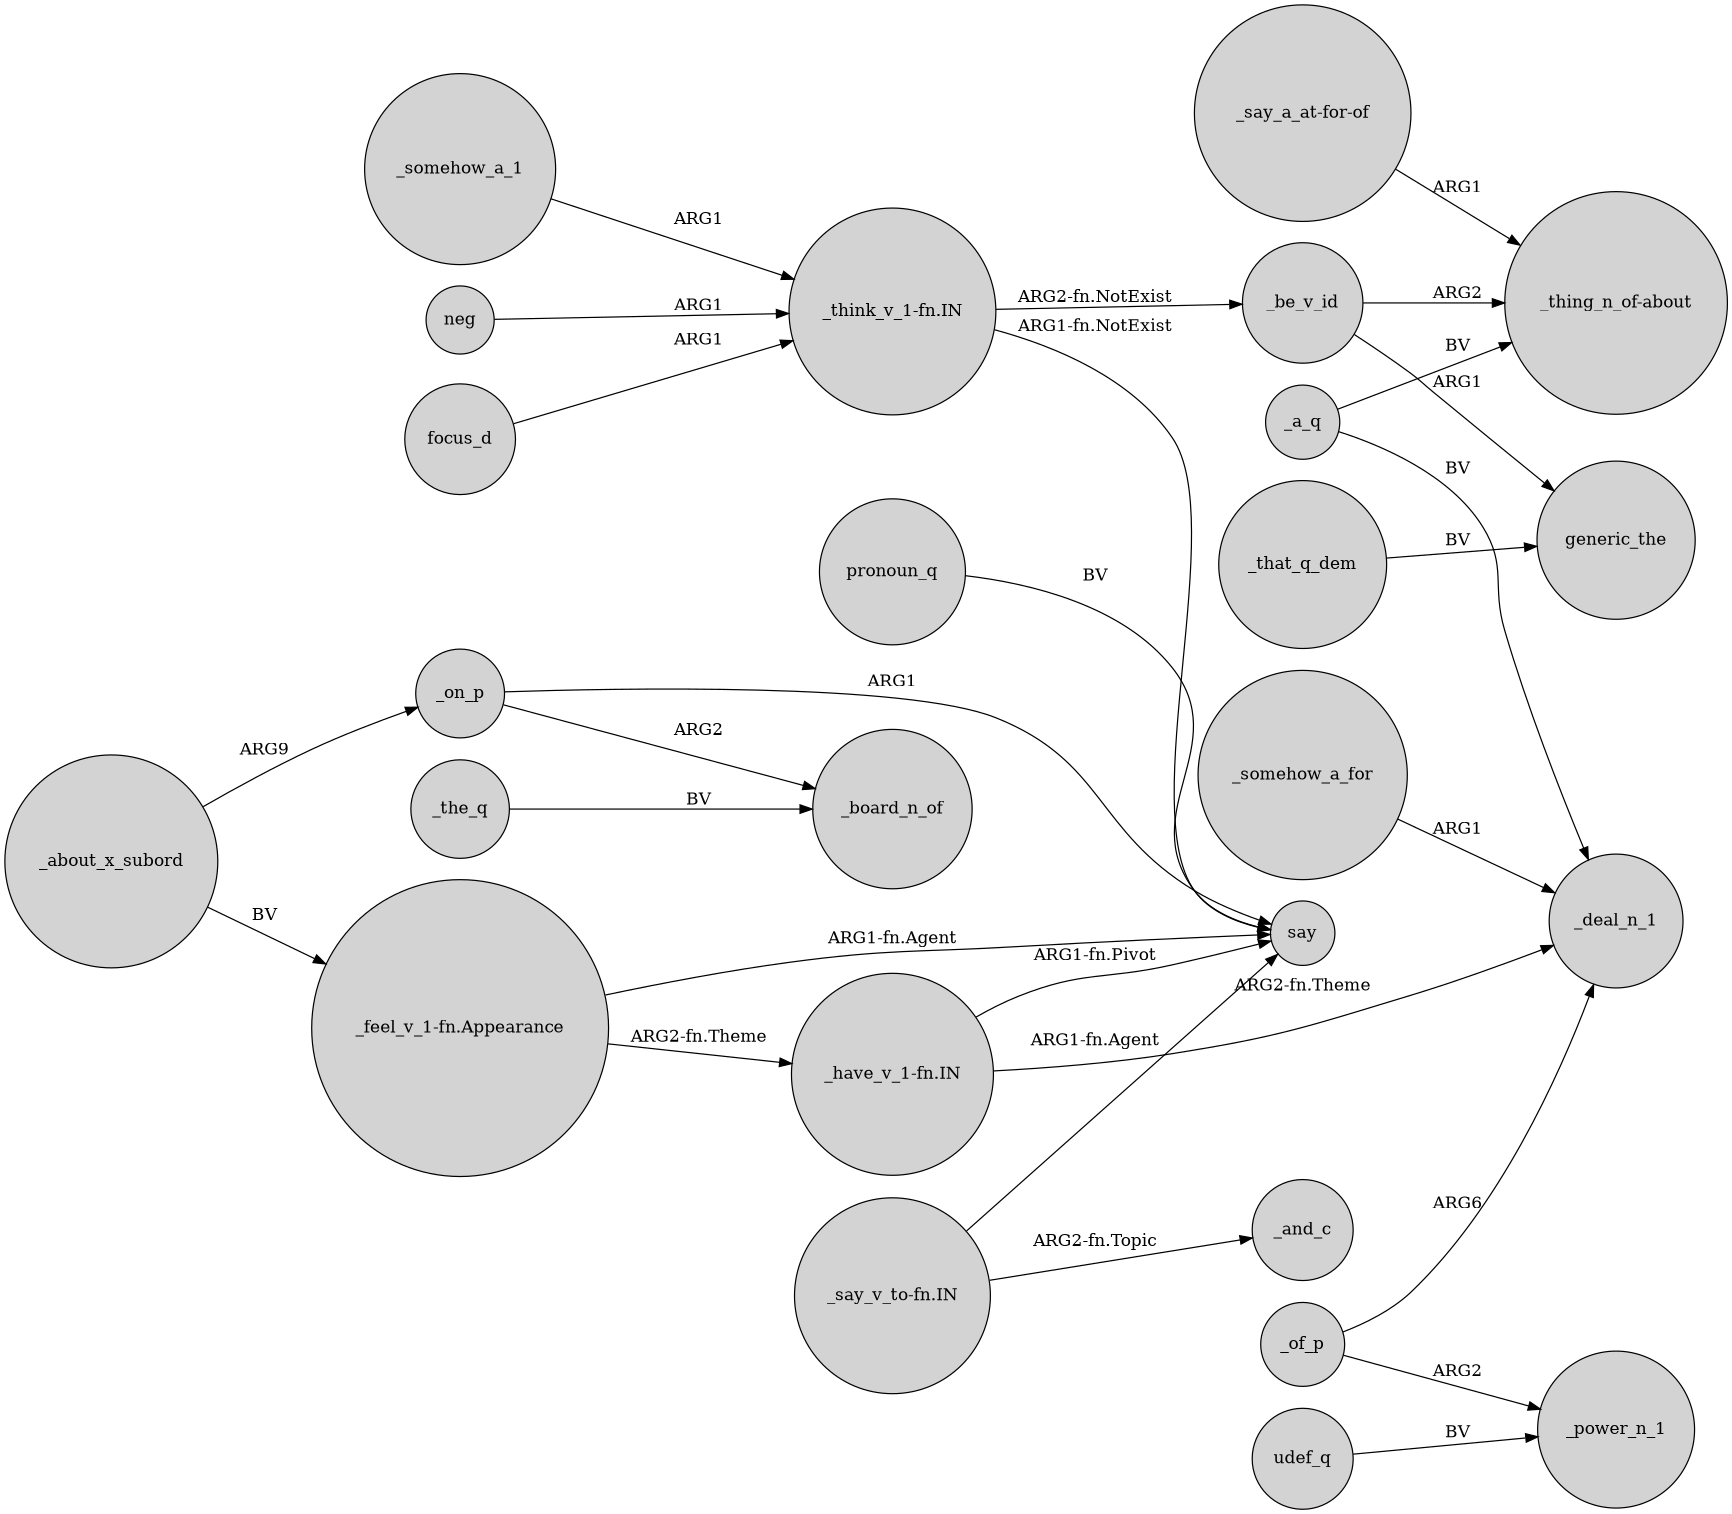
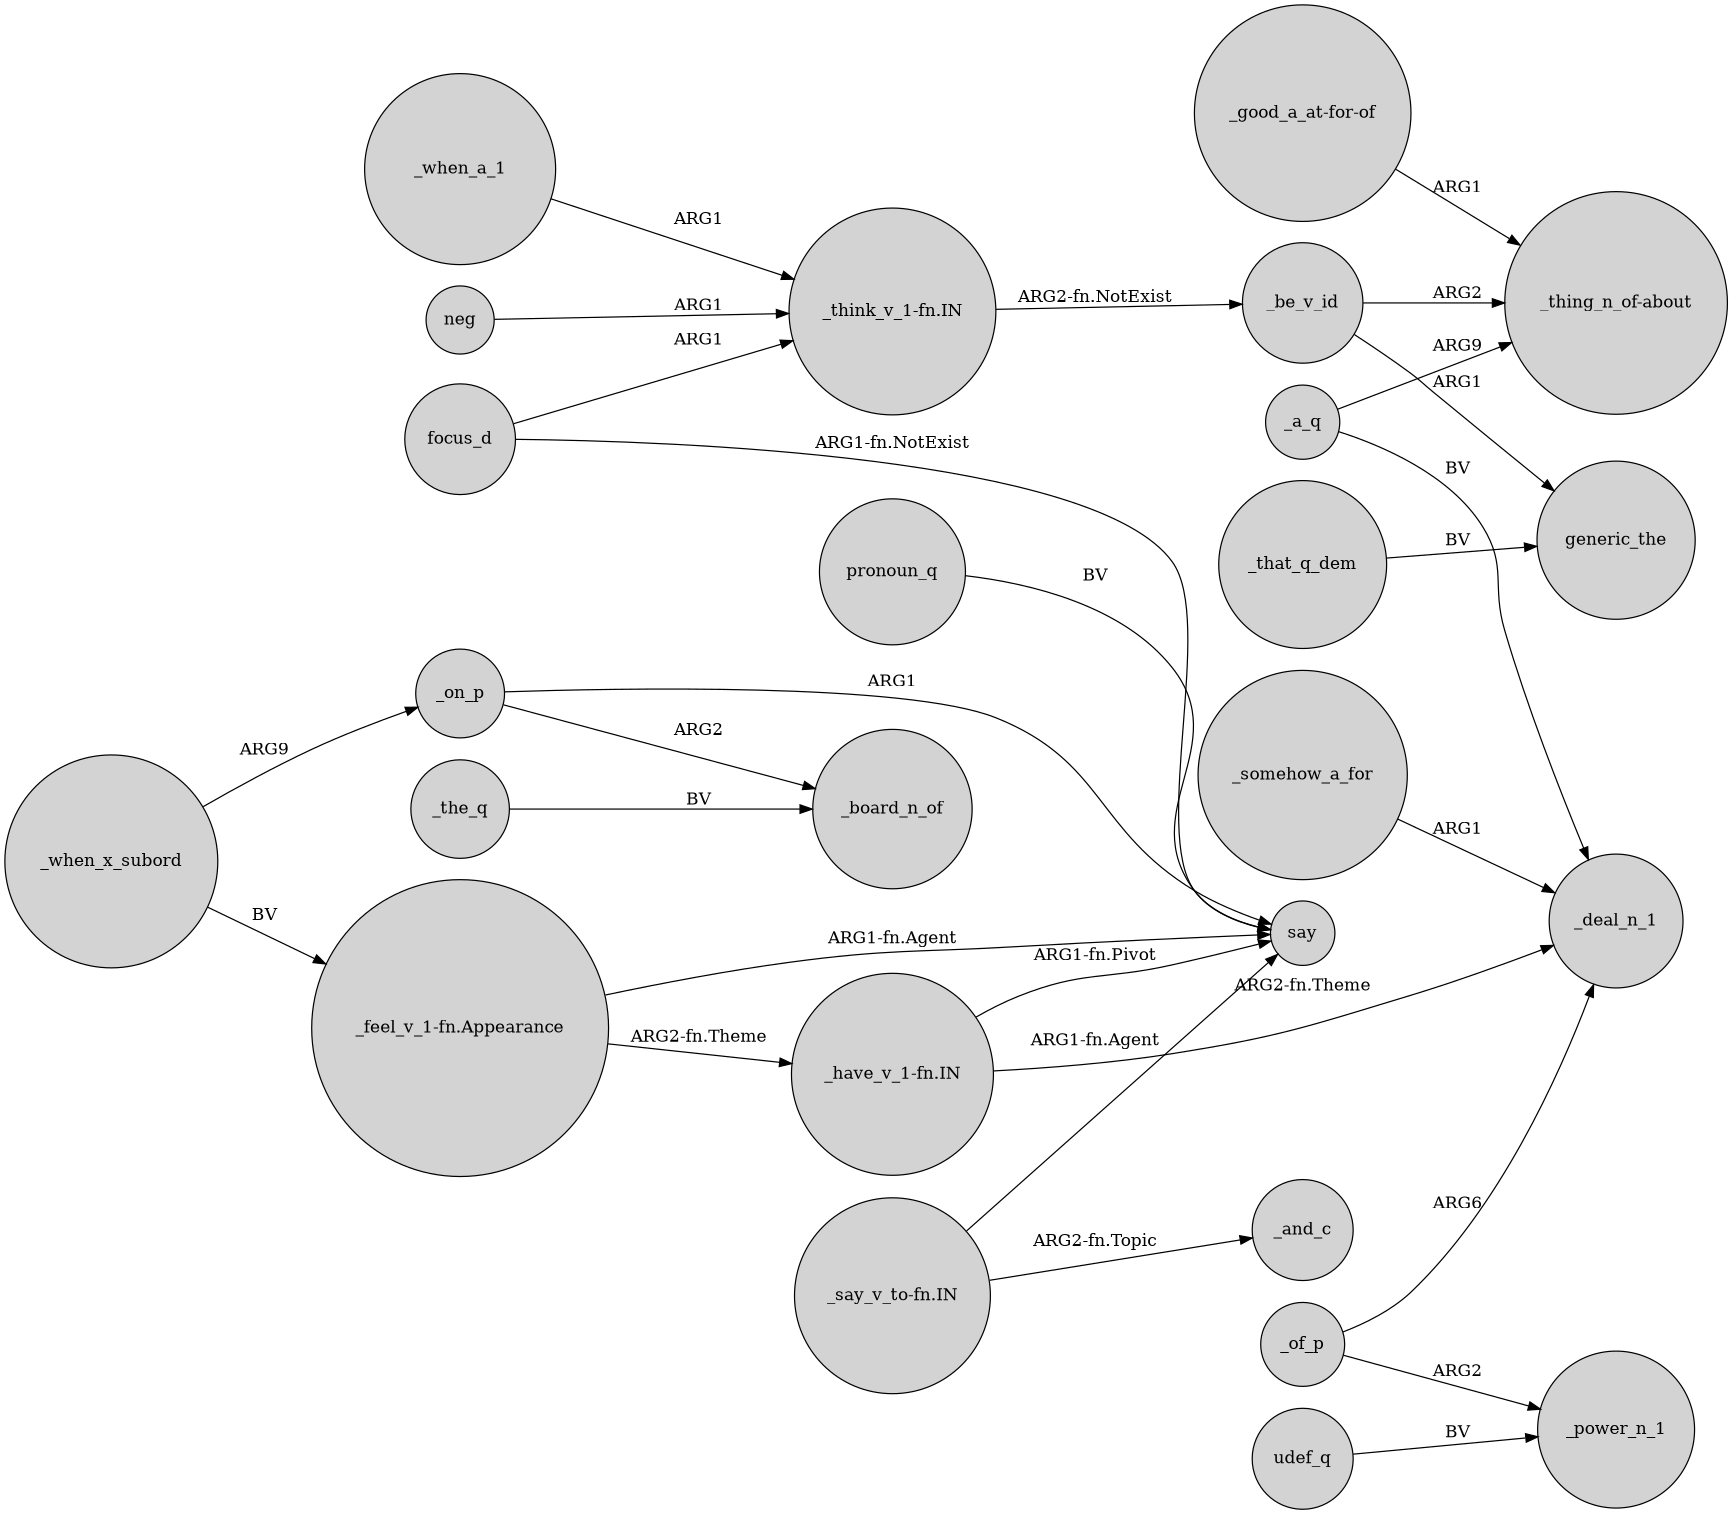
node "_say_a_at-for-of": label "_say_a_at-for-of" -> "_good_a_at-for-of"
node "_somehow_a_1": label "_somehow_a_1" -> "_when_a_1"
edge "_a_q" -> "_thing_n_of-about": label "BV" -> "ARG9"
edge "_think_v_1-fn.IN" -> "say": now "focus_d" -> "say"
node "_about_x_subord": label "_about_x_subord" -> "_when_x_subord"
